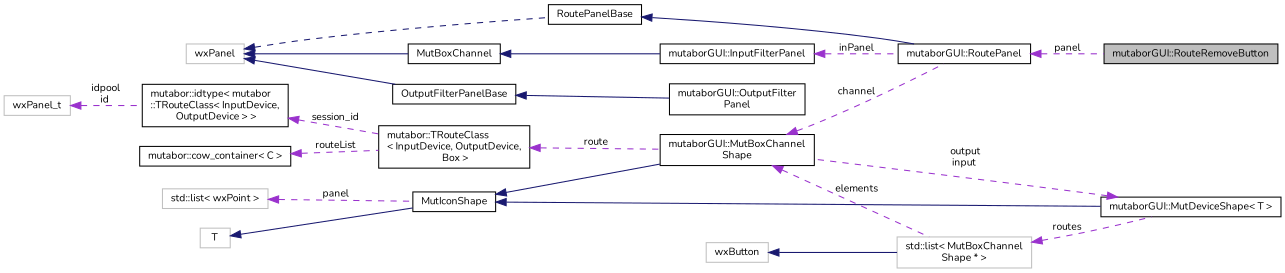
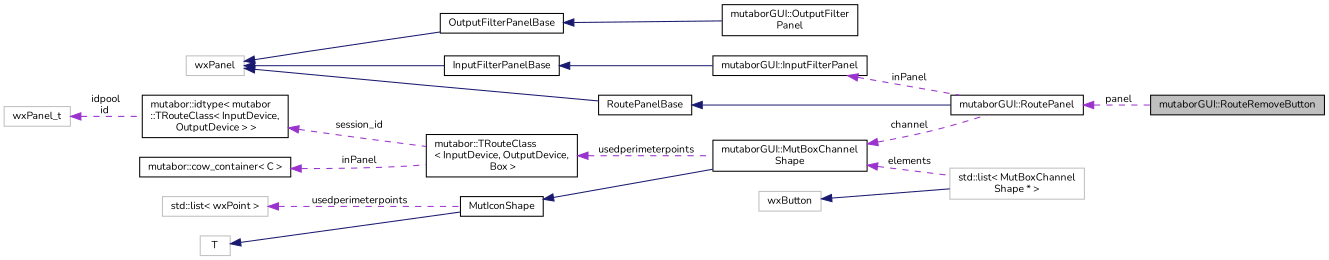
edge "RoutePanelBase" -> "wxPanel": style dashed -> solid
node "MutBoxChannel": label "MutBoxChannel" -> "InputFilterPanelBase"
edge "mutaborGUI::MutBoxChannel Shape" -> "mutabor::TRouteClass < InputDevice, OutputDevice, Box >": label " route" -> " usedperimeterpoints"
edge "mutabor::TRouteClass < InputDevice, OutputDevice, Box >" -> "mutabor::cow_container< C >": label " routeList" -> " inPanel"
edge "MutIconShape" -> "std::list< wxPoint >": label " panel" -> " usedperimeterpoints"
node "mutaborGUI::MutDeviceShape< T >": removed
